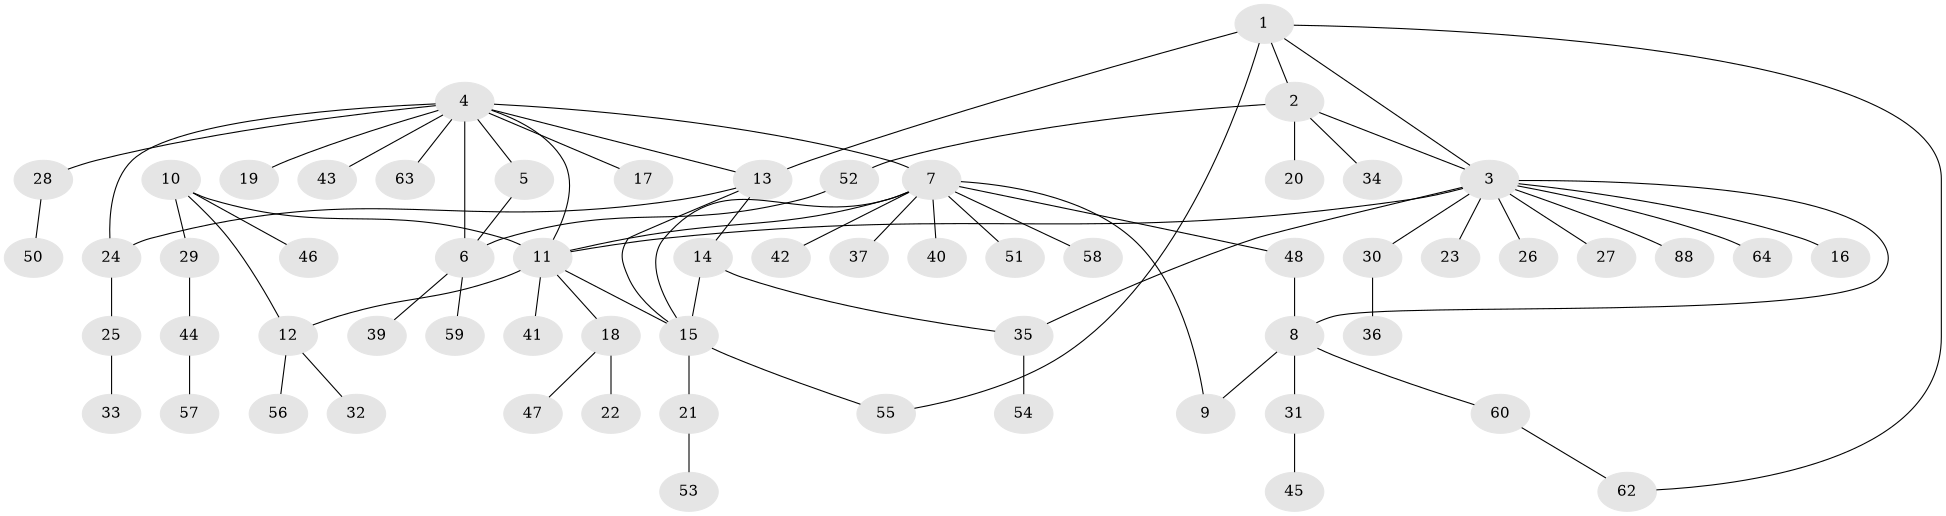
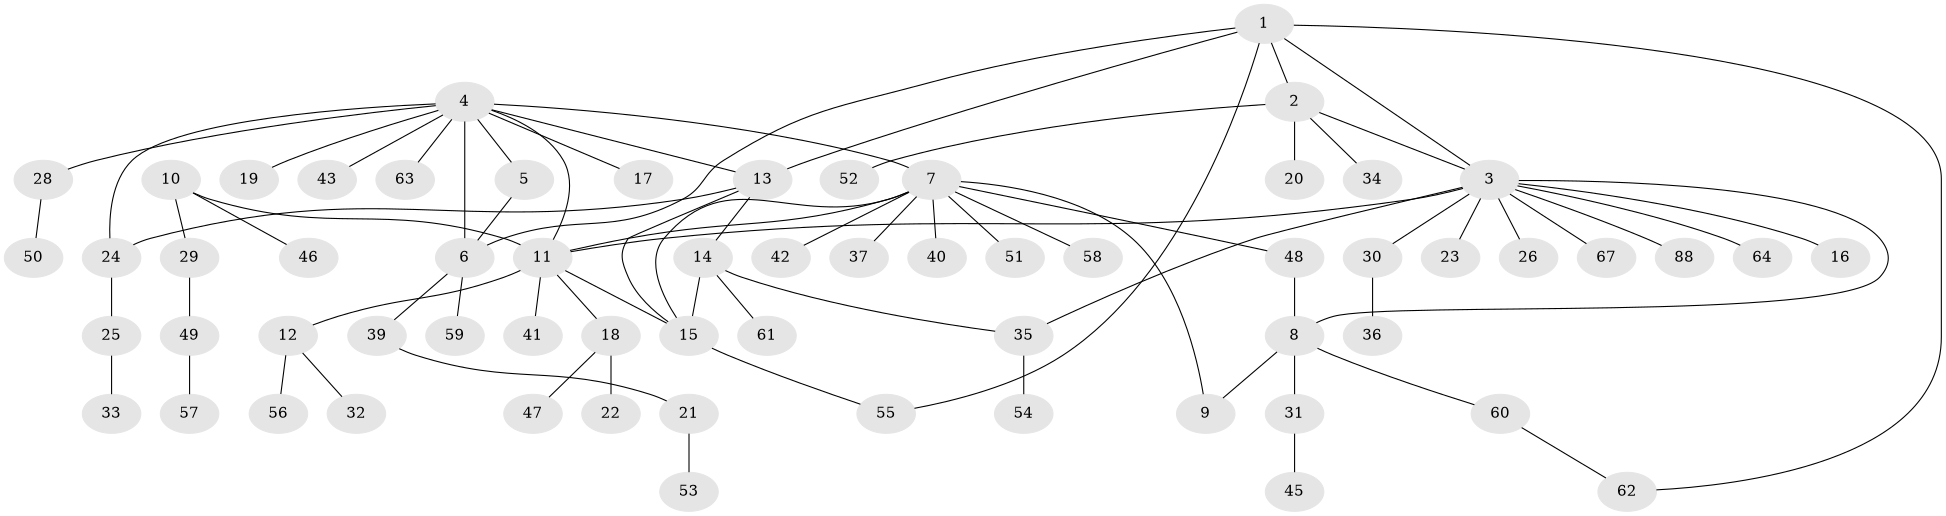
edge "52" -- "6": now "1" -- "6"
edge "10" -- "12": removed
node "27": label "27" -> "67"
node "44": label "44" -> "49"
node "61": added
edge "15" -- "21": now "39" -- "21"
